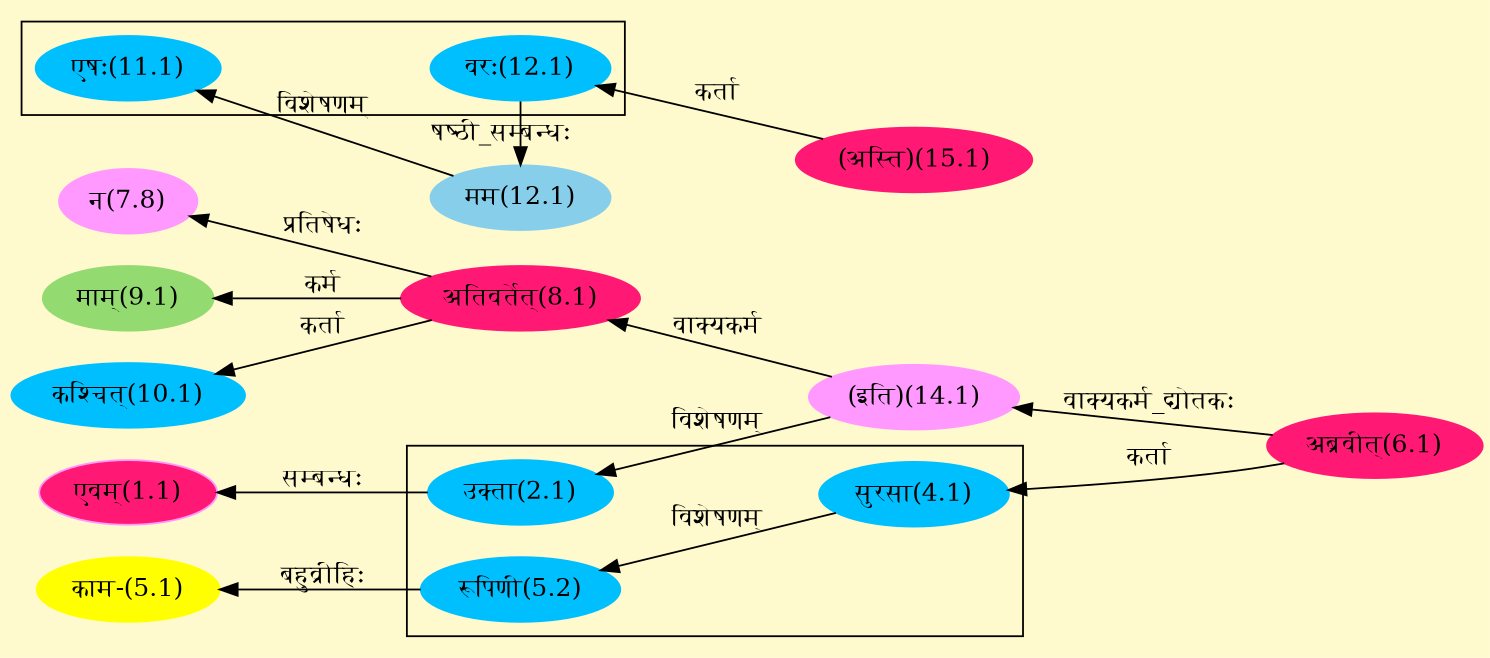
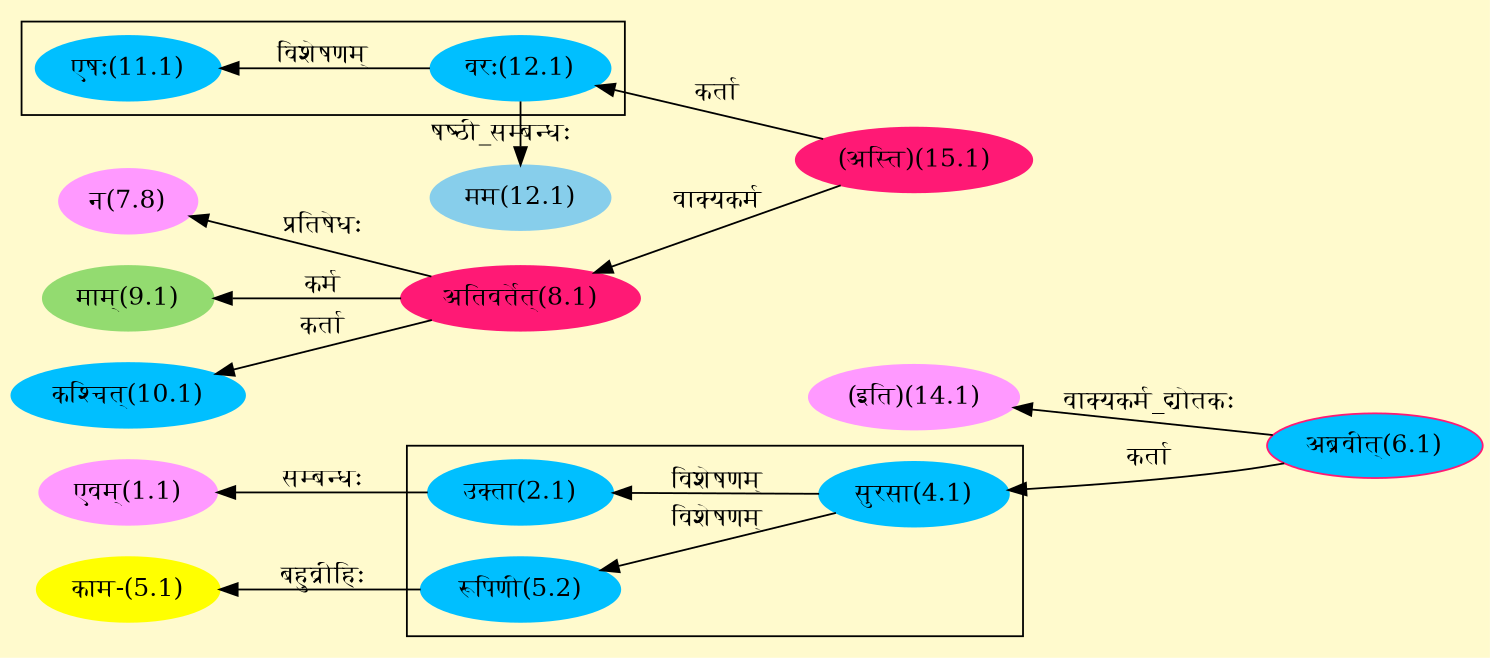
edge "मम(12.1)" -> "एषः(11.1)": now "वरः(12.1)" -> "एषः(11.1)"
edge "(इति)(14.1)" -> "अतिवर्तेत्(8.1)": now "(अस्ति)(15.1)" -> "अतिवर्तेत्(8.1)"
edge "(इति)(14.1)" -> "उक्ता(2.1)": now "सुरसा(4.1)" -> "उक्ता(2.1)"
node "अब्रवीत्(6.1)": fillcolor #ff1975 -> #00bfff
node "एवम्(1.1)": fillcolor #ff1975 -> #ff99ff
